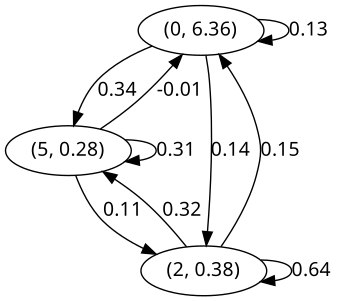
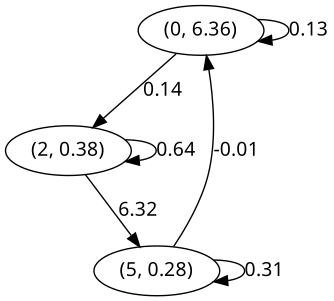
edge "(0, 6.36)" -> "(5, 0.28)": removed, label "0.34"
edge "(2, 0.38)" -> "(0, 6.36)": removed, label "0.15"
edge "(2, 0.38)" -> "(5, 0.28)": label "0.32" -> "6.32"
edge "(5, 0.28)" -> "(2, 0.38)": removed, label "0.11"
